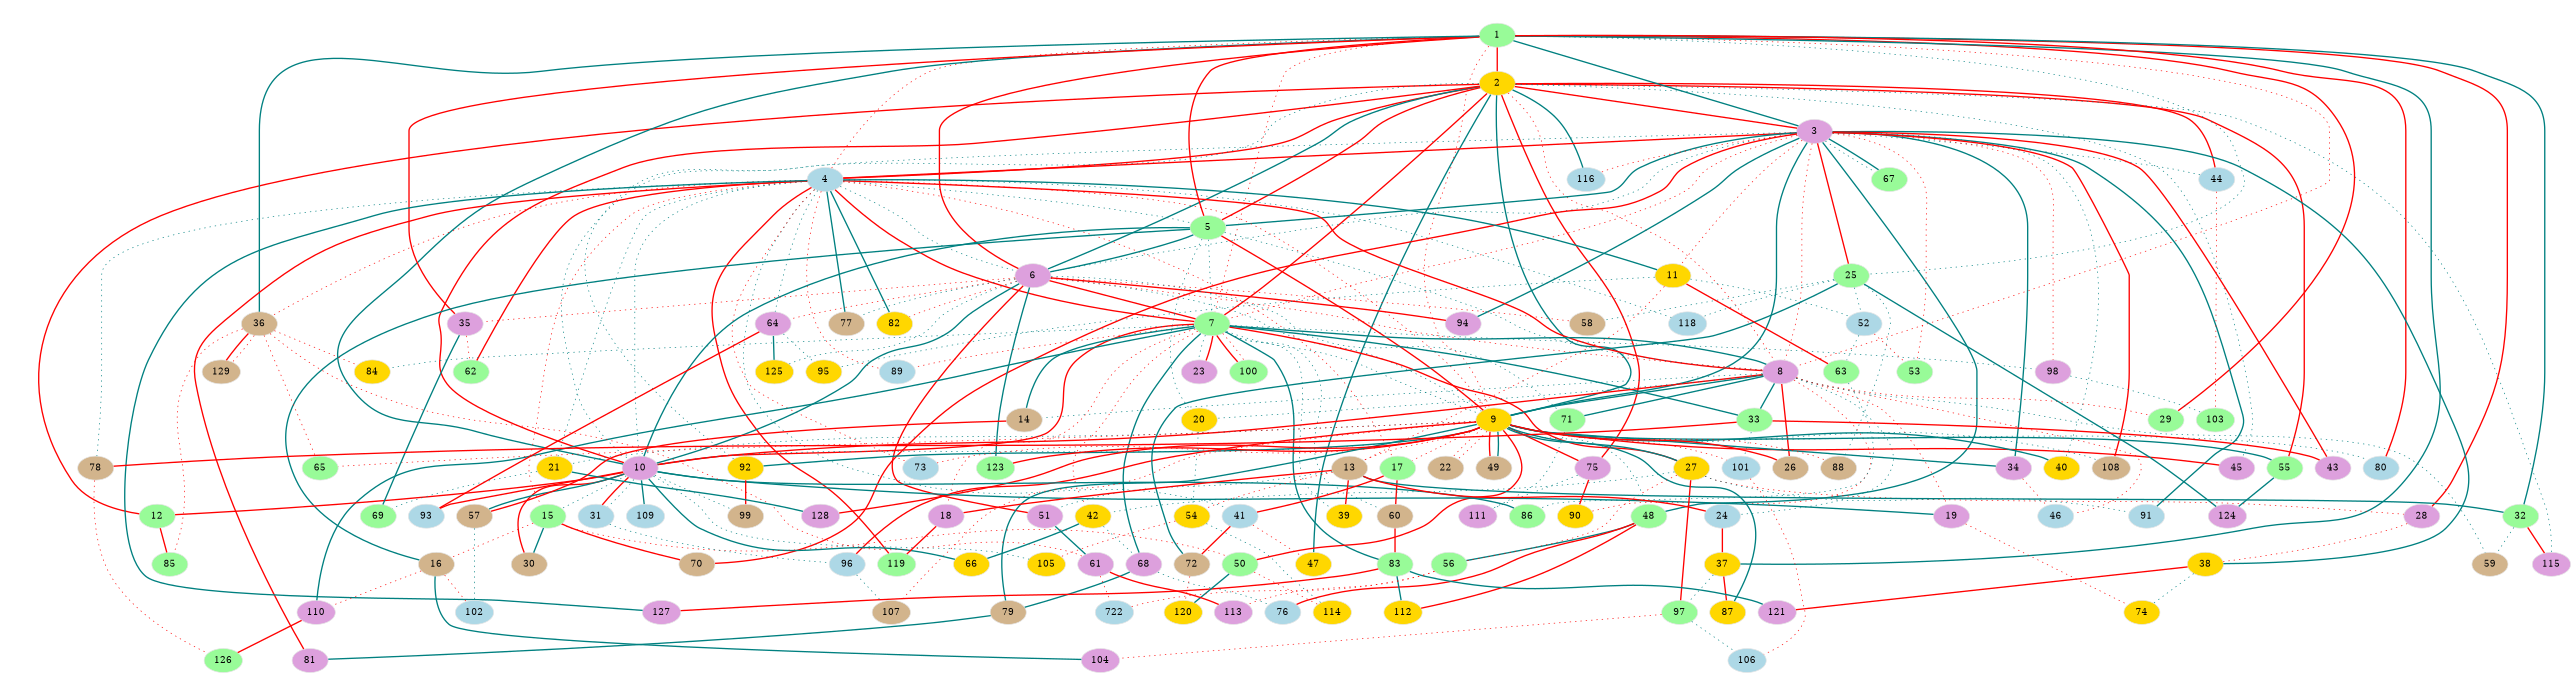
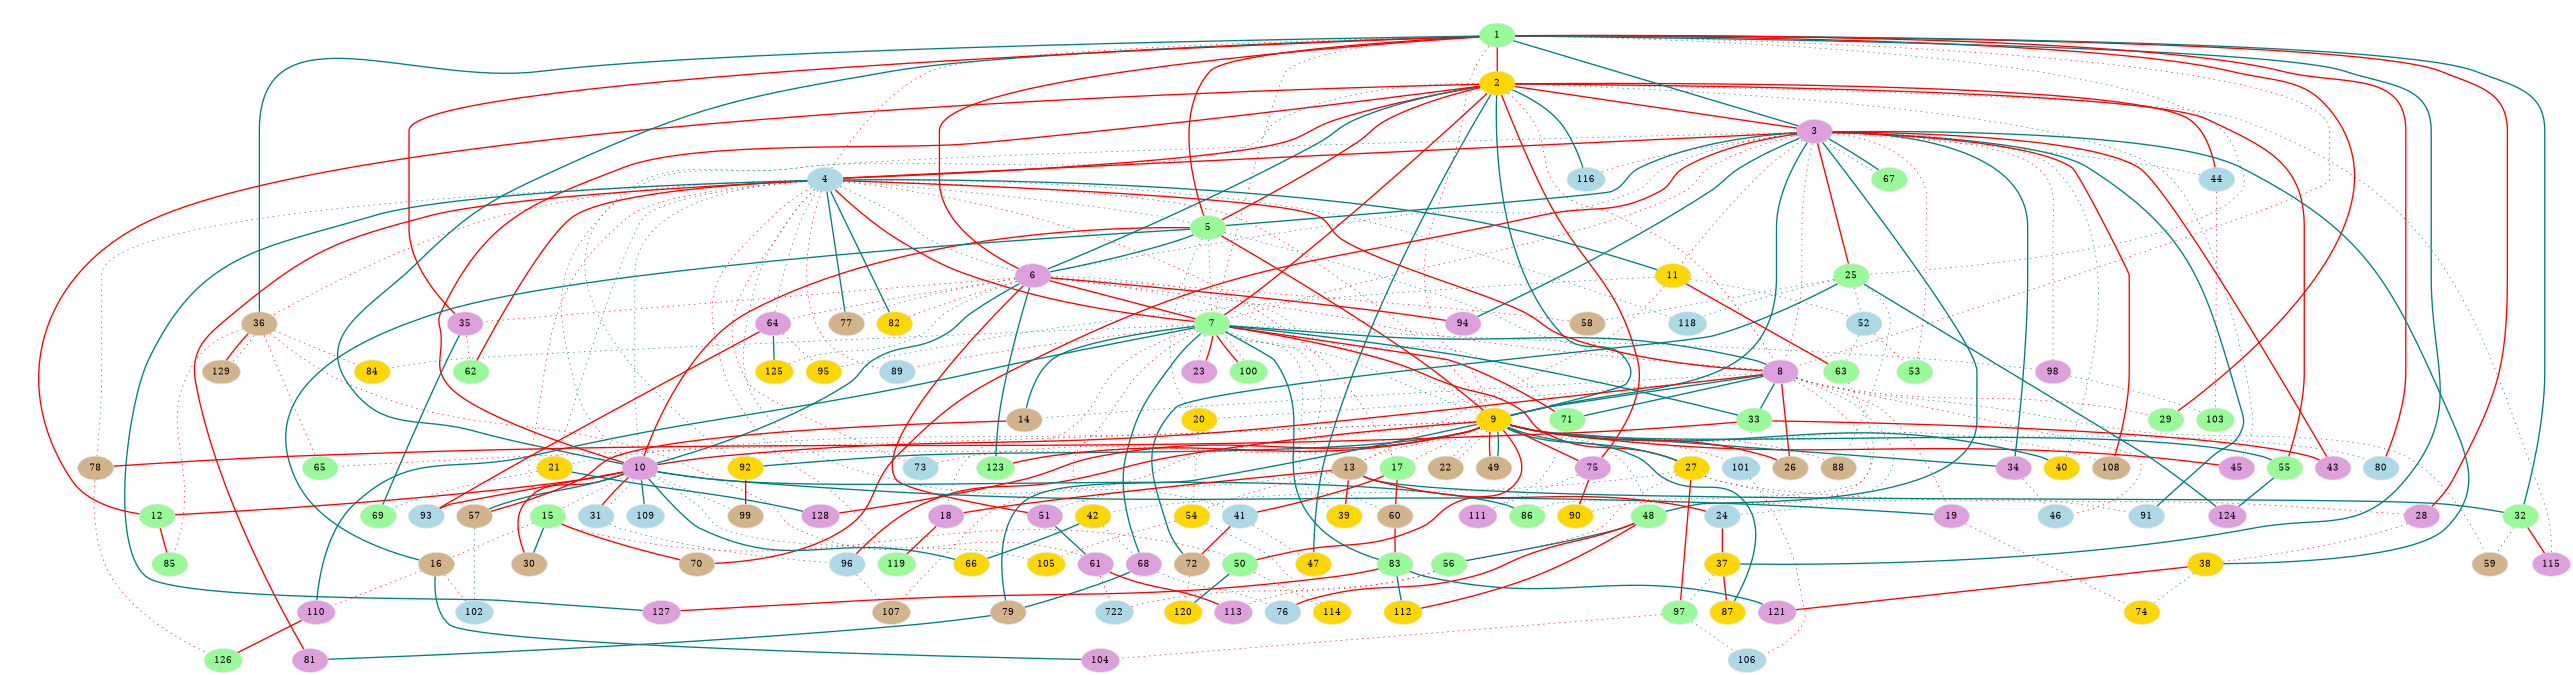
edge "5" -- "10": color teal -> red
edge "4" -- "119": style bold -> dotted
edge "7" -- "10": now "7" -- "71"
